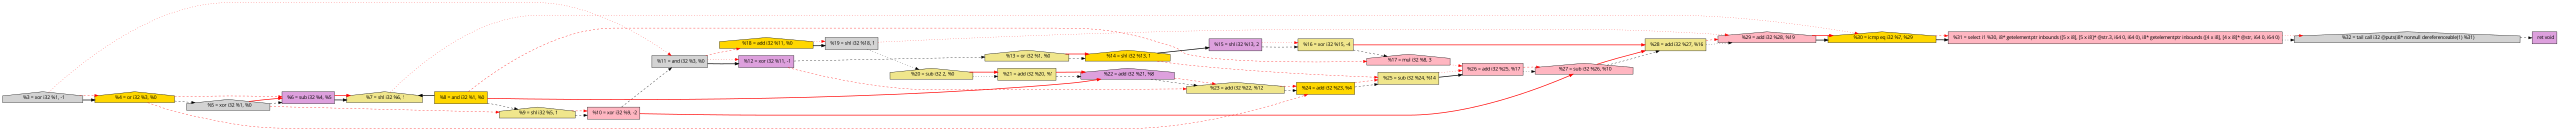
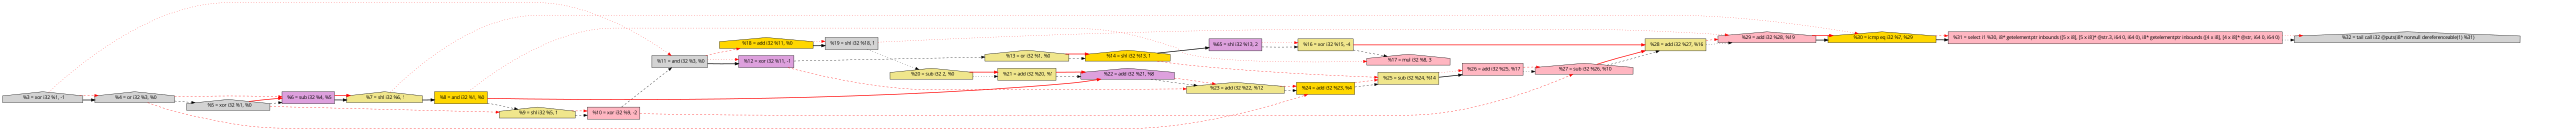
edge "%8 = and i32 %1, %0" -> "%17 = mul i32 %8, 3": style dashed -> dotted
node "ret void": removed
node "%15 = shl i32 %13, 2": label "%15 = shl i32 %13, 2" -> "%65 = shl i32 %13, 2"
edge "%17 = mul i32 %8, 3" -> "%26 = add i32 %25, %17": removed
edge "%8 = and i32 %1, %0" -> "%7 = shl i32 %6, 1": reversed
node "%4 = or i32 %3, %0": fillcolor gold -> lightgrey
edge "%10 = xor i32 %9, -2" -> "%27 = sub i32 %26, %10": style bold -> dashed
